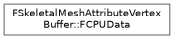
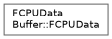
node "FSkeletalMeshAttributeVertex Buffer::FCPUData": label "FSkeletalMeshAttributeVertex Buffer::FCPUData" -> "FCPUData Buffer::FCPUData"
